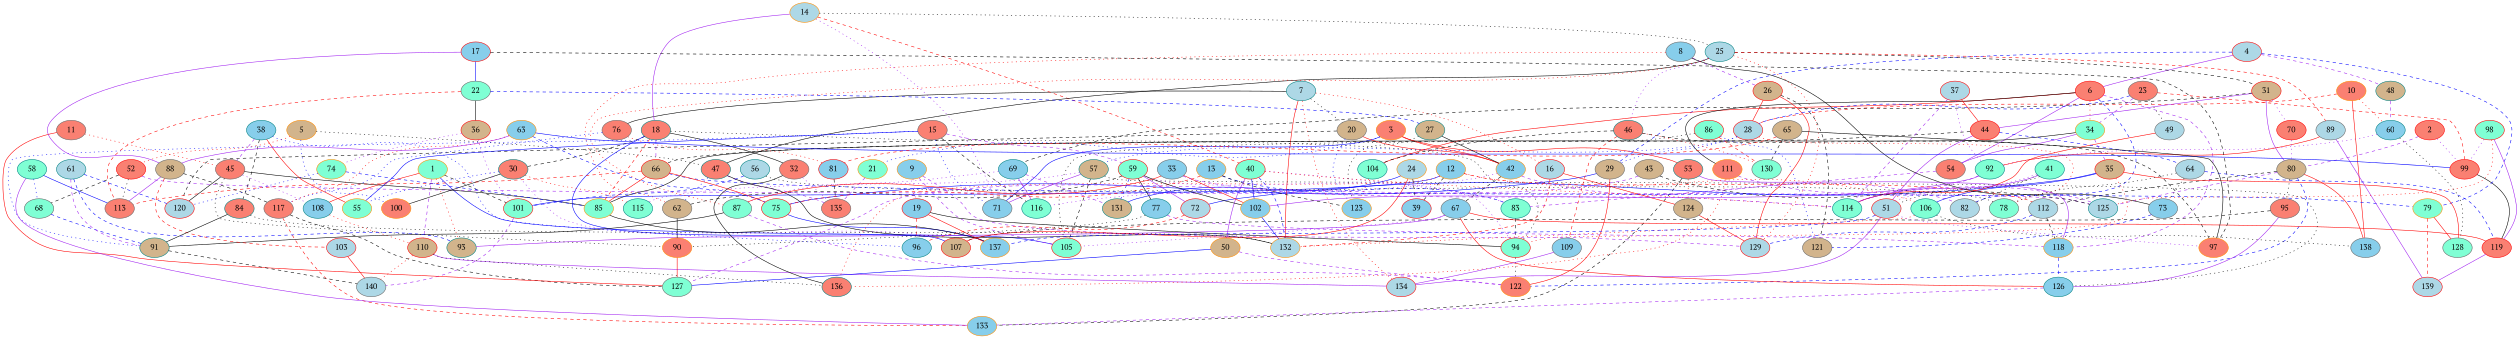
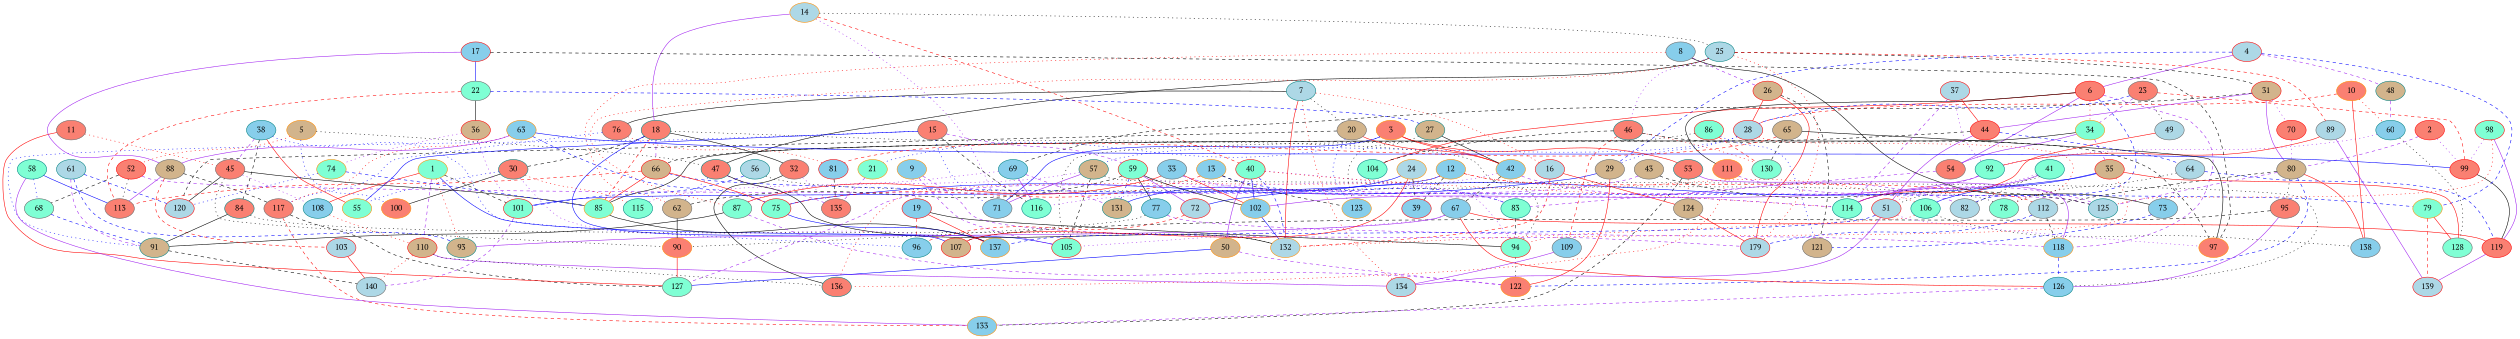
node "129": label "129" -> "179"
